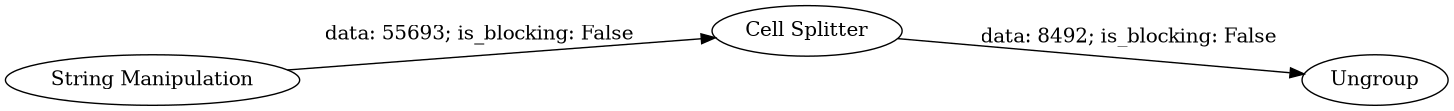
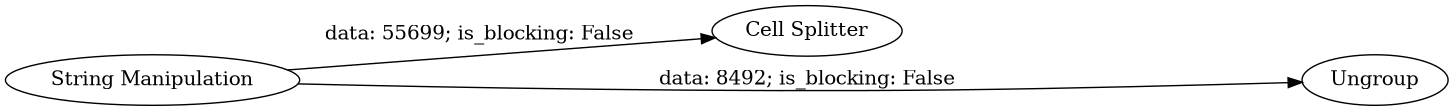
edge "String Manipulation" -> "Cell Splitter": label "data: 55693; is_blocking: False" -> "data: 55699; is_blocking: False"
edge "Cell Splitter" -> "Ungroup": now "String Manipulation" -> "Ungroup"
